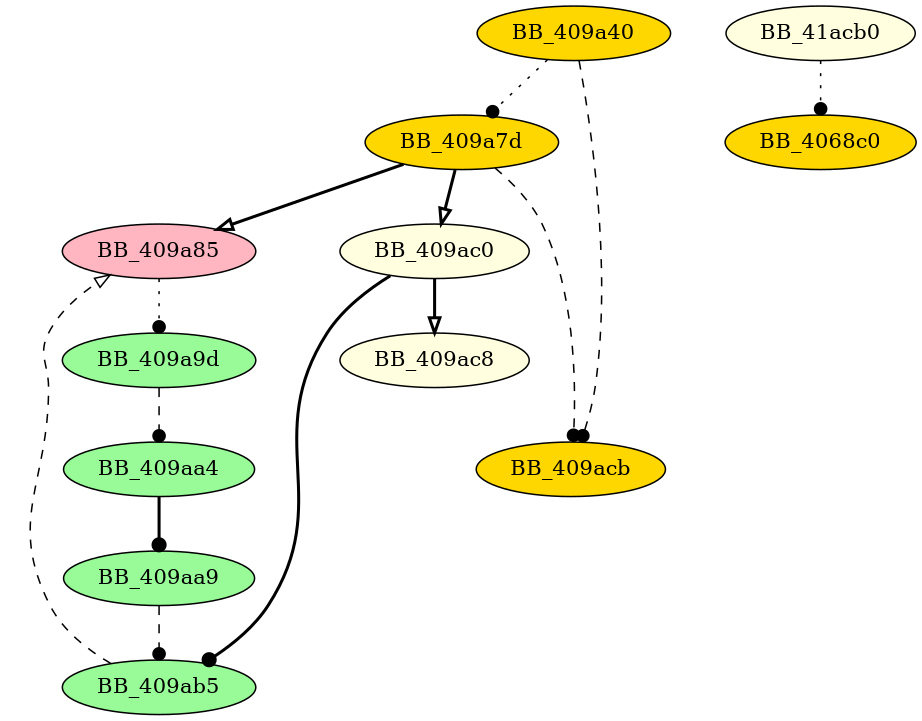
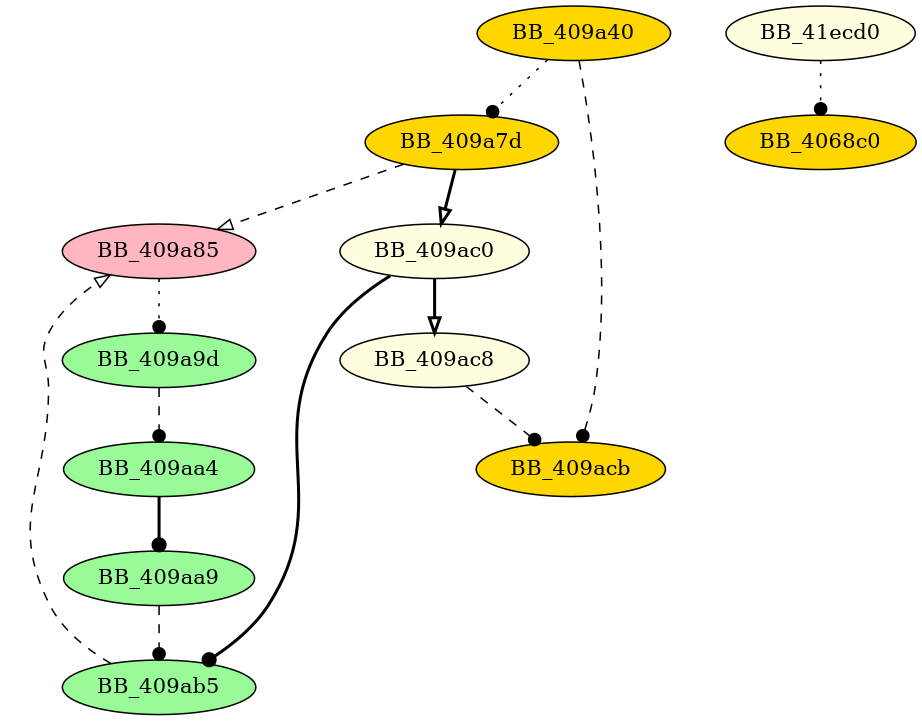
node "BB_41acb0": label "BB_41acb0" -> "BB_41ecd0"
edge "BB_409a7d" -> "BB_409a85": style bold -> dashed
edge "BB_409a7d" -> "BB_409acb": now "BB_409ac8" -> "BB_409acb"
